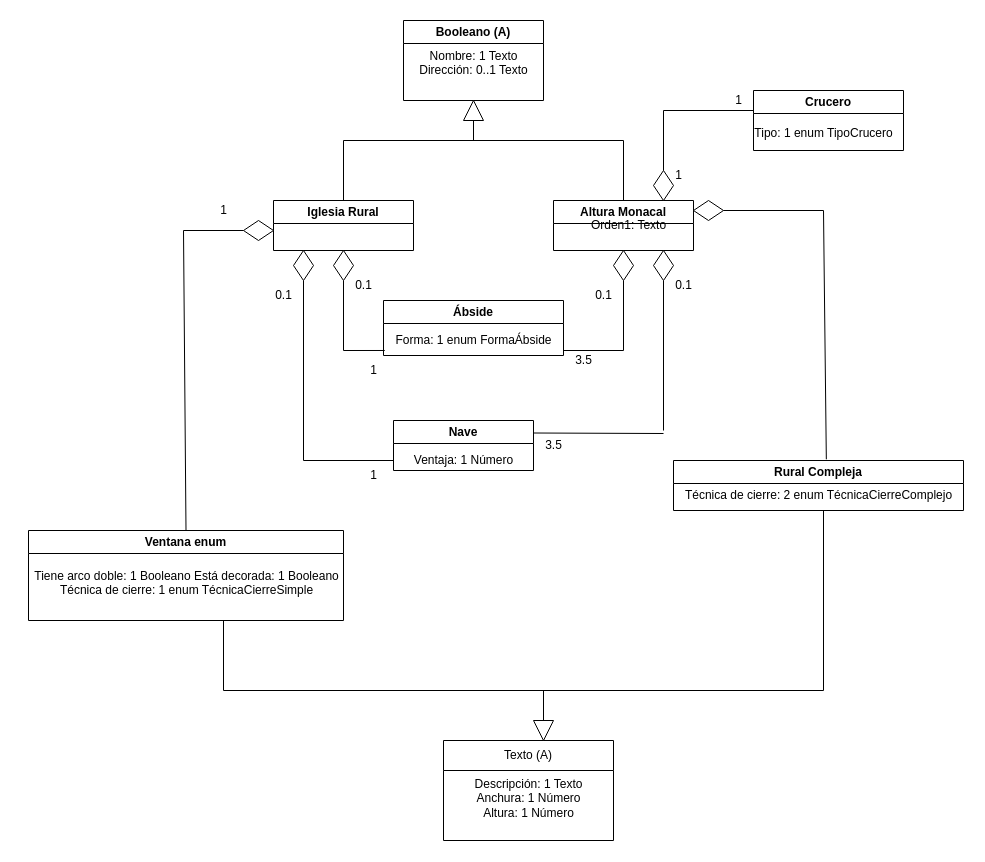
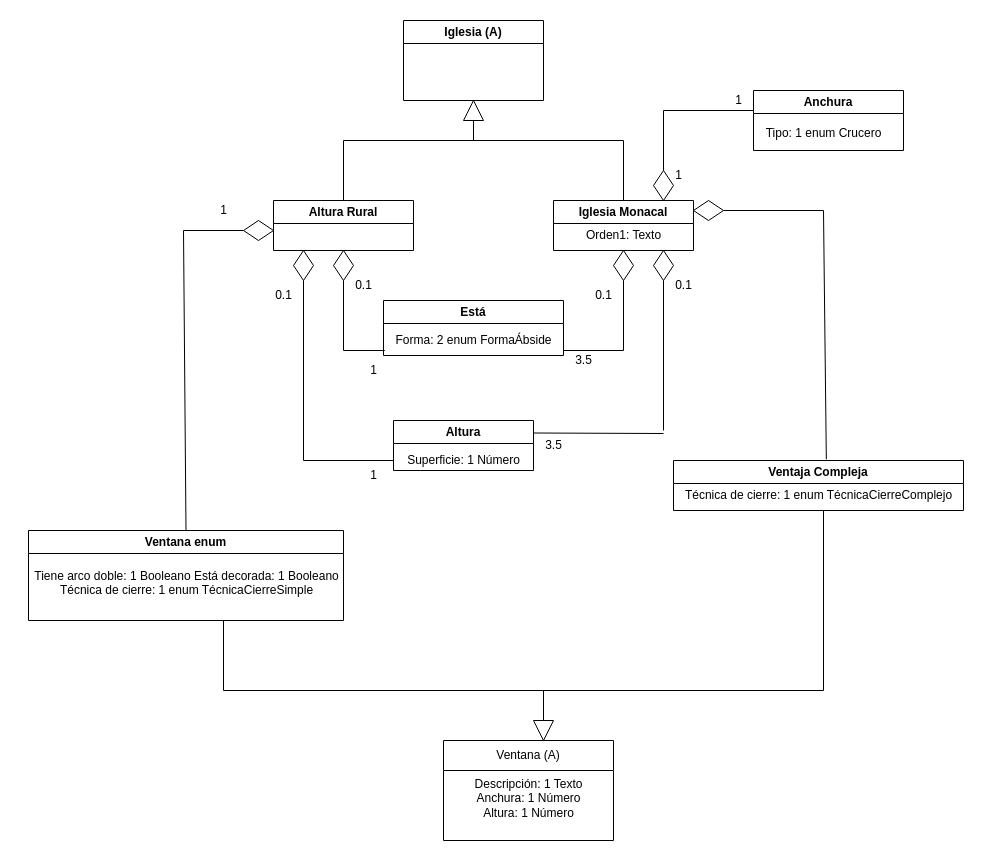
node "Booleano (A)": label "Booleano (A)" -> "Iglesia (A)"
node "Nombre: 1 Texto Dirección: 0..1 Texto": removed
node "Crucero": label "Crucero" -> "Anchura"
node "Tipo: 1 enum TipoCrucero": label "Tipo: 1 enum TipoCrucero" -> "Tipo: 1 enum Crucero"
node "Iglesia Rural": label "Iglesia Rural" -> "Altura Rural"
node "Altura Monacal": label "Altura Monacal" -> "Iglesia Monacal"
node "Orden1: Texto": moved (629, 226) -> (624, 236)
node "Ábside": label "Ábside" -> "Está"
node "Forma: 1 enum FormaÁbside": label "Forma: 1 enum FormaÁbside" -> "Forma: 2 enum FormaÁbside"
node "Nave": label "Nave" -> "Altura"
node "Ventaja: 1 Número": label "Ventaja: 1 Número" -> "Superficie: 1 Número"
node "Rural Compleja": label "Rural Compleja" -> "Ventaja Compleja"
node "Técnica de cierre: 2 enum TécnicaCierreComplejo": label "Técnica de cierre: 2 enum TécnicaCierreComplejo" -> "Técnica de cierre: 1 enum TécnicaCierreComplejo"
node "Texto (A)": label "Texto (A)" -> "Ventana (A)"
